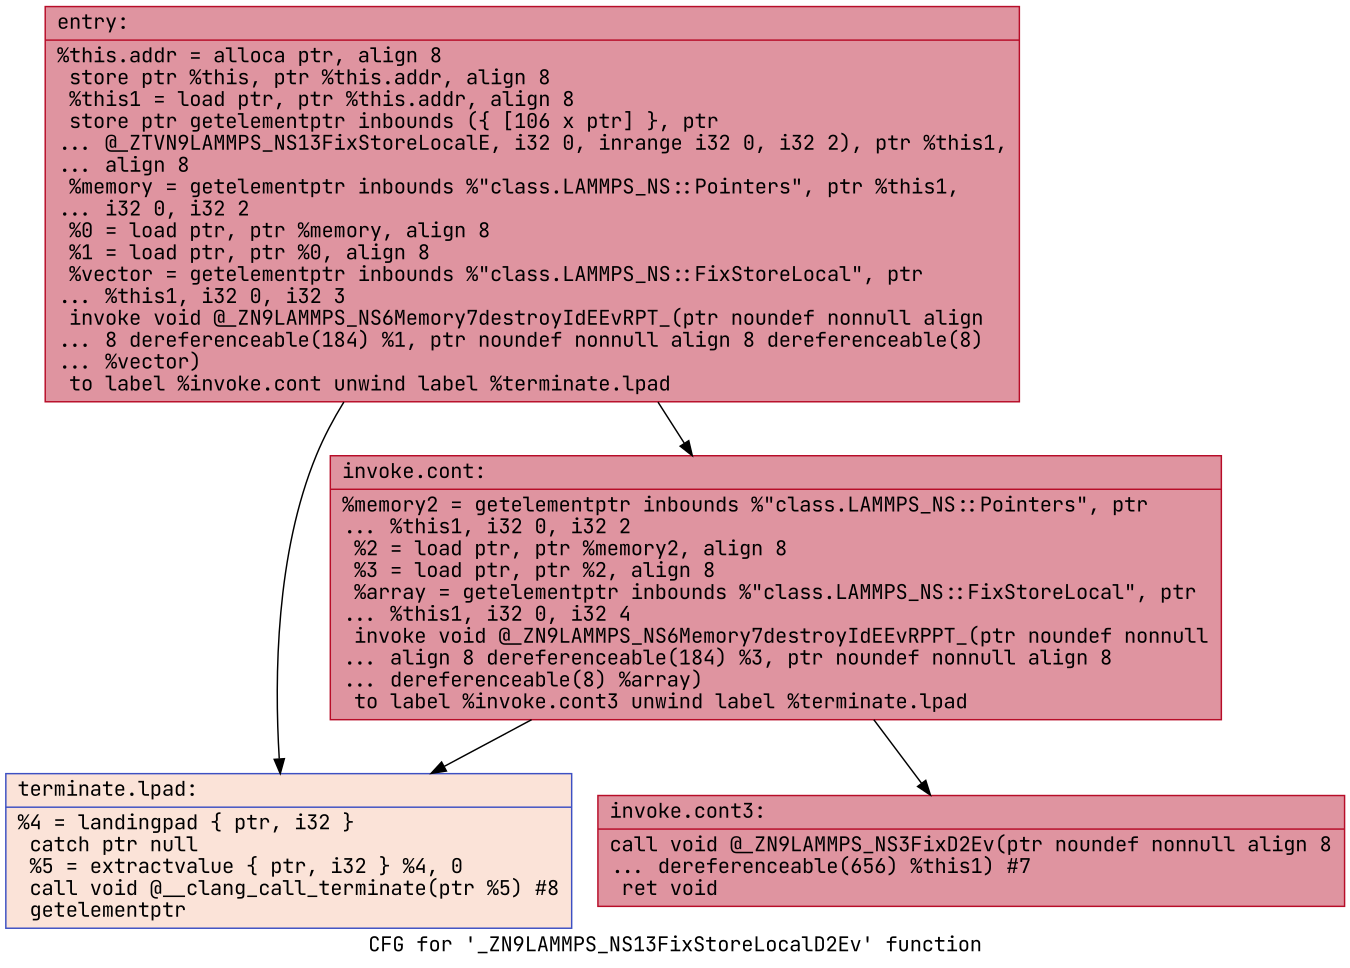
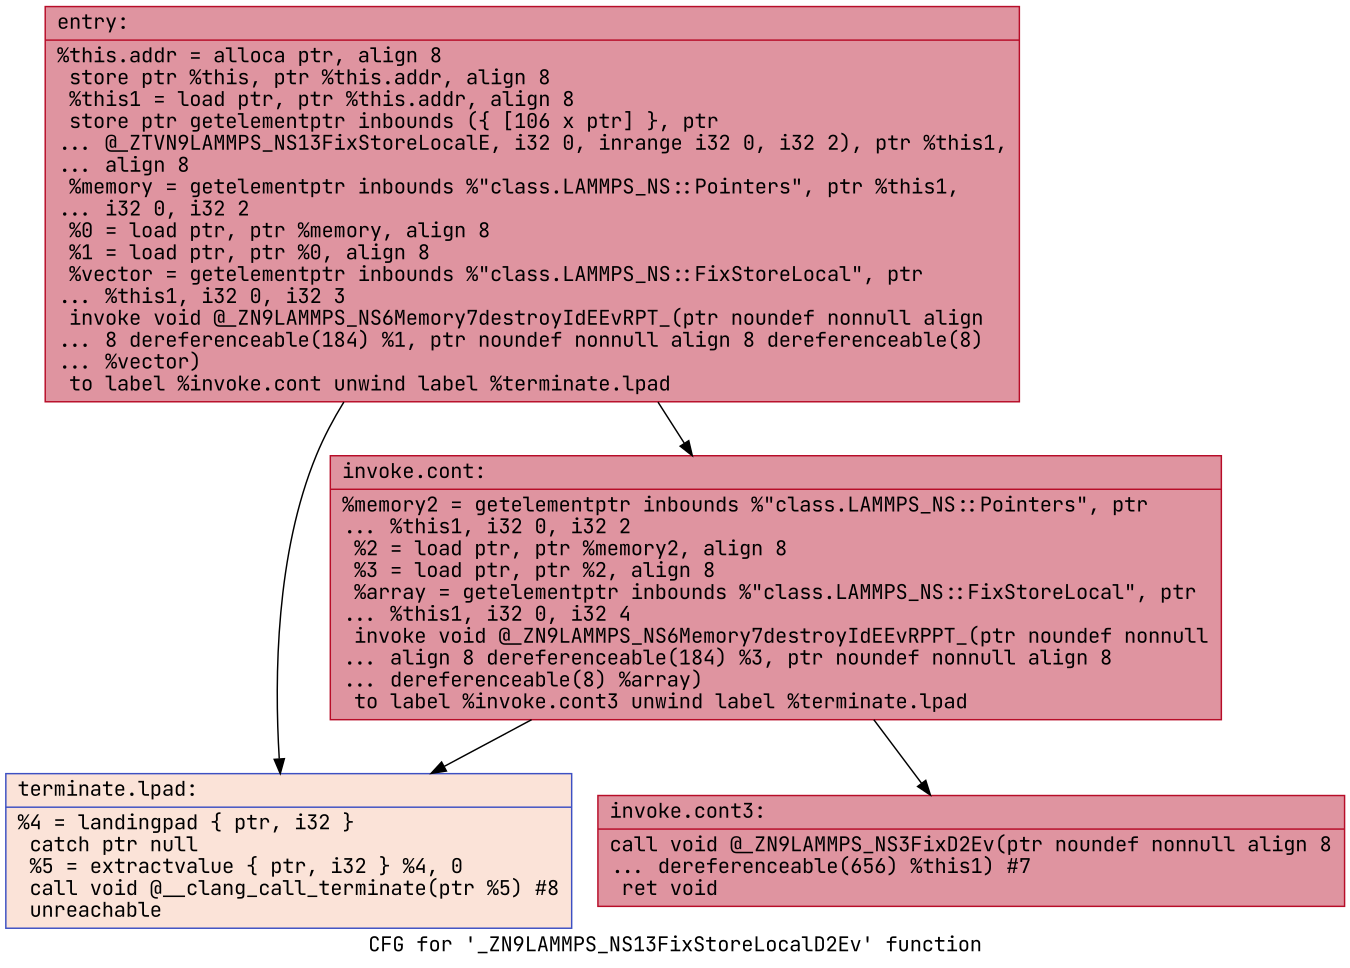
node "terminate.lpad:": text "getelementptr" -> "unreachable"
